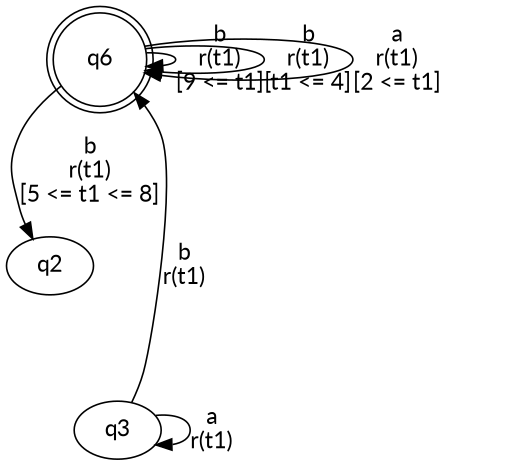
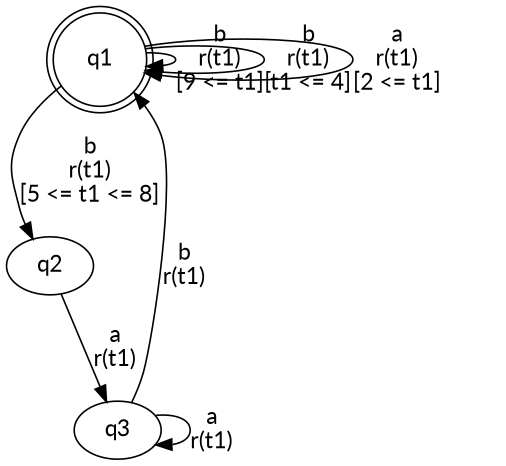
node "q6": label "q6" -> "q1"
edge "q2" -> "q3": added, label "a r(t1)"
